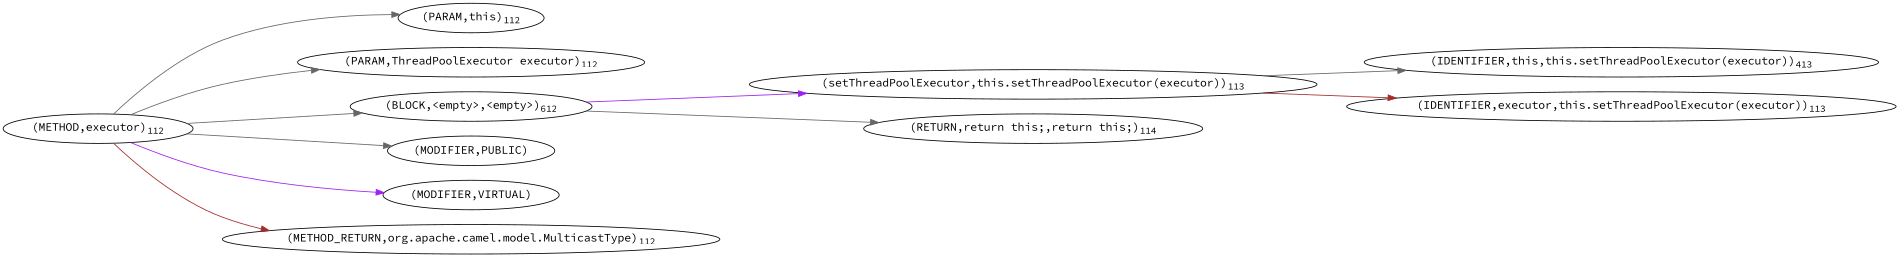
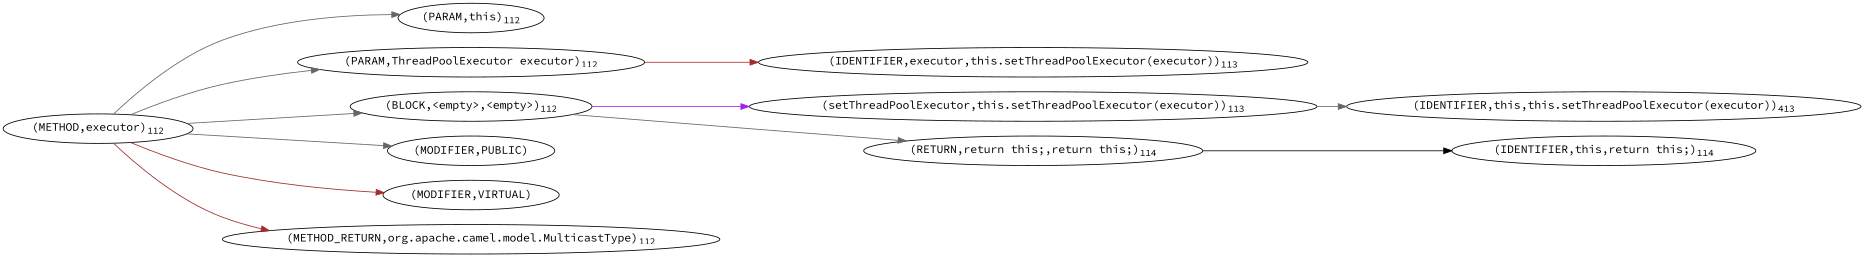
edge "(setThreadPoolExecutor,this.setThreadPoolExecutor(executor))" -> "(IDENTIFIER,executor,this.setThreadPoolExecutor(executor))": now "(PARAM,ThreadPoolExecutor executor)" -> "(IDENTIFIER,executor,this.setThreadPoolExecutor(executor))"
node "(BLOCK,<empty>,<empty>)": text "612" -> "112"
node "(IDENTIFIER,this,return this;)": added
edge "(METHOD,executor)" -> "(MODIFIER,VIRTUAL)": color purple -> brown
